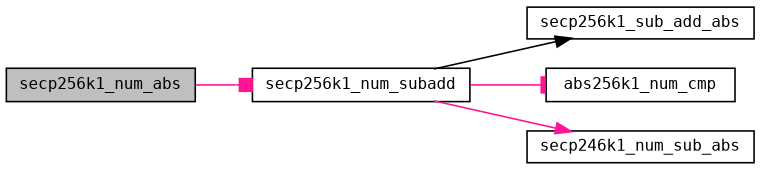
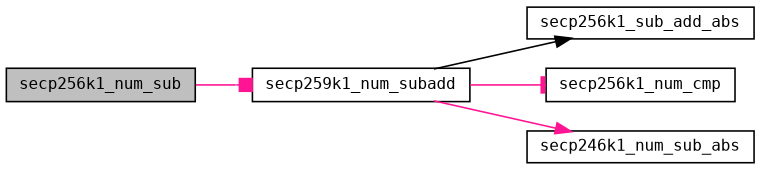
node "secp256k1_num_abs": label "secp256k1_num_abs" -> "secp256k1_num_sub"
node "secp256k1_num_subadd": label "secp256k1_num_subadd" -> "secp259k1_num_subadd"
node "abs256k1_num_cmp": label "abs256k1_num_cmp" -> "secp256k1_num_cmp"
